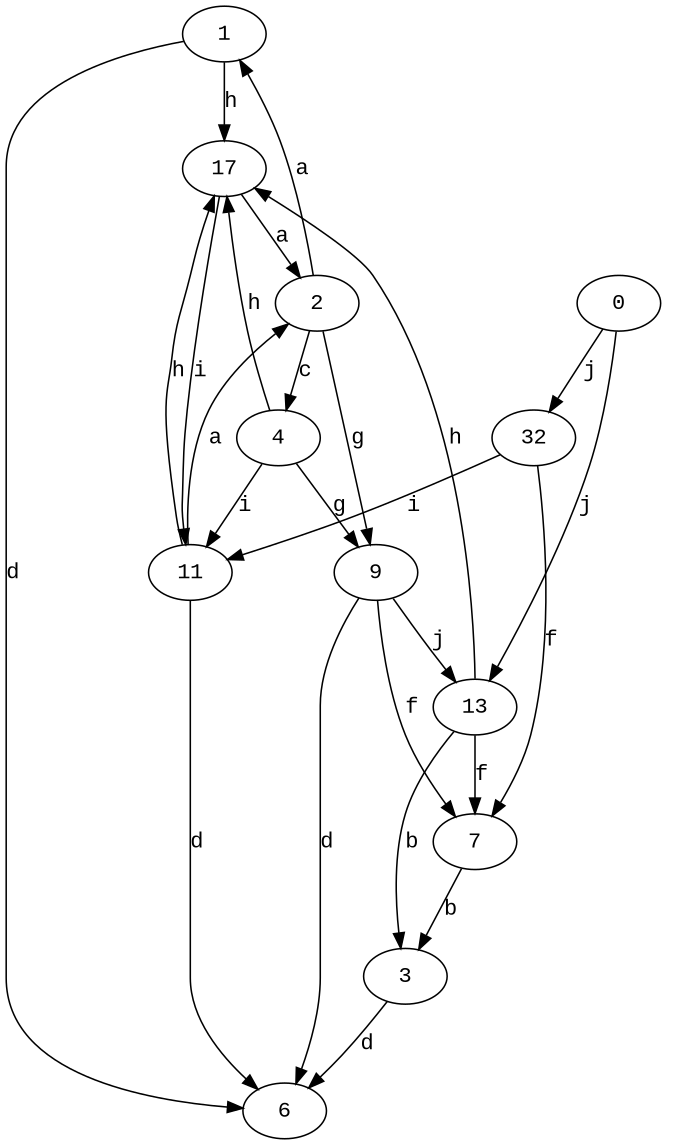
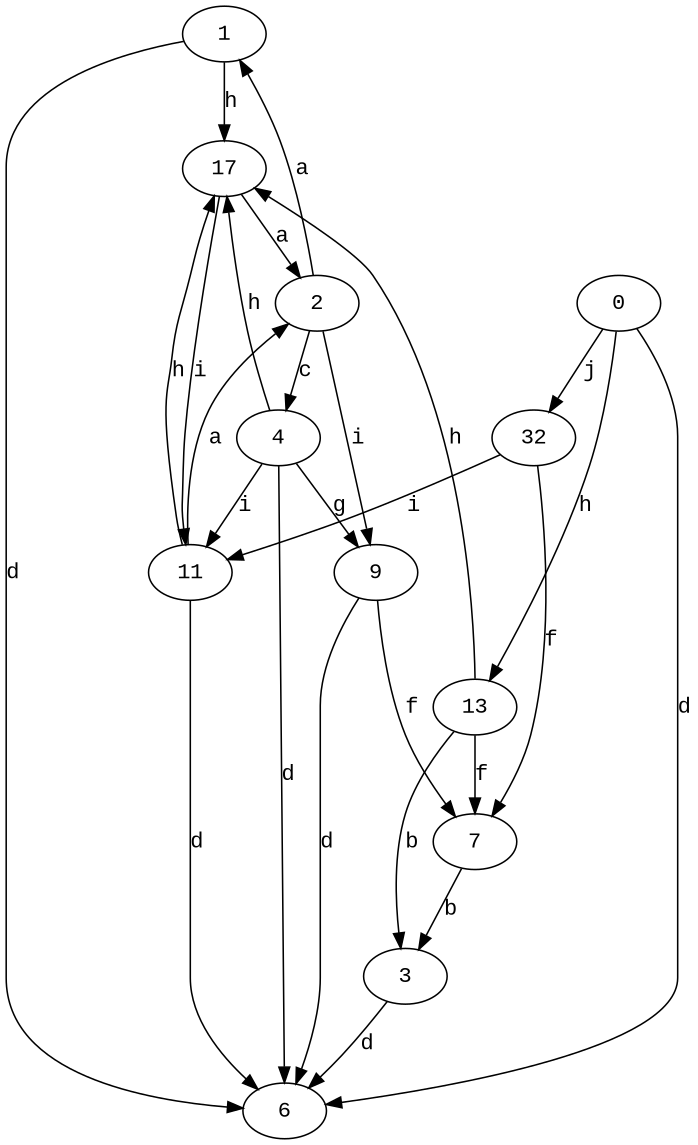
edge "2" -> "9": label "g" -> "i"
edge "0" -> "13": label "j" -> "h"
edge "9" -> "13": removed, label "j"
edge "4" -> "6": added, label "d"
edge "0" -> "6": added, label "d"
